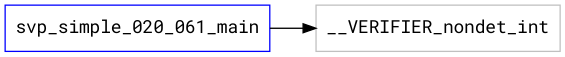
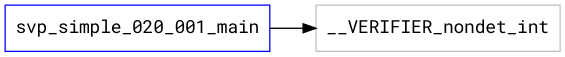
node "svp_simple_020_061_main": label "svp_simple_020_061_main" -> "svp_simple_020_001_main"
